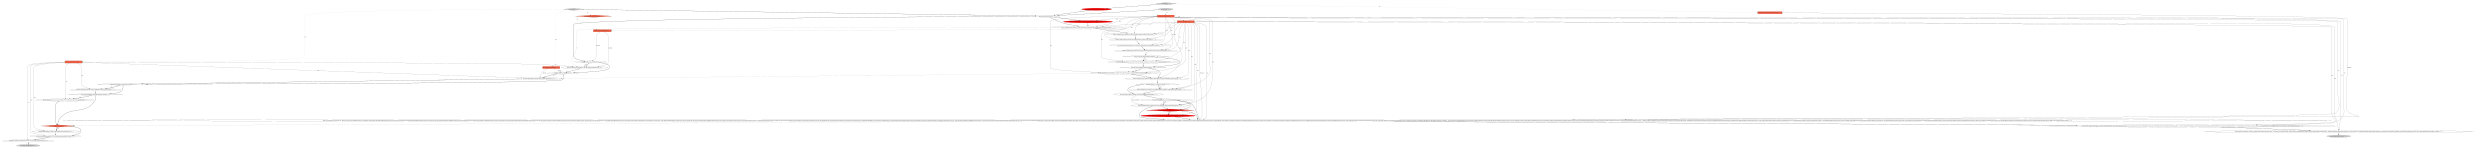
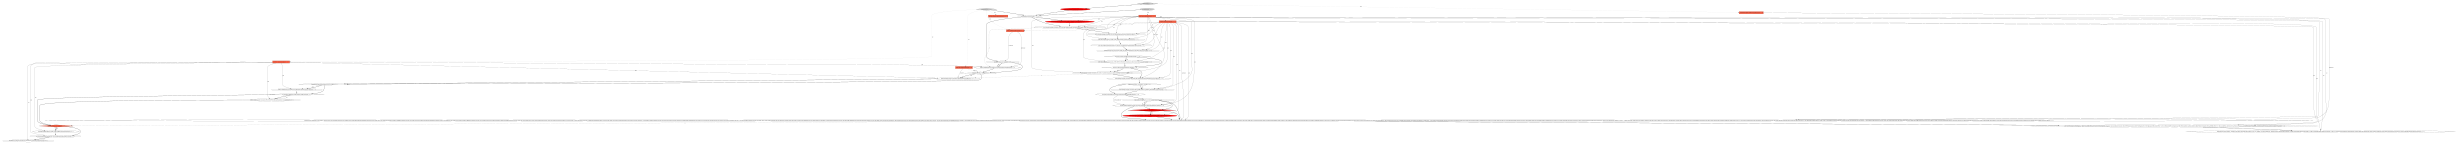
node "DBSObjectFilter filter@@@2@@@['0', '0', '1']": shape diamond -> box
node "json.endObject()@@@138@@@['1', '1', '0']": removed
node "json.endObject()@@@21@@@['0', '0', '1']": removed
